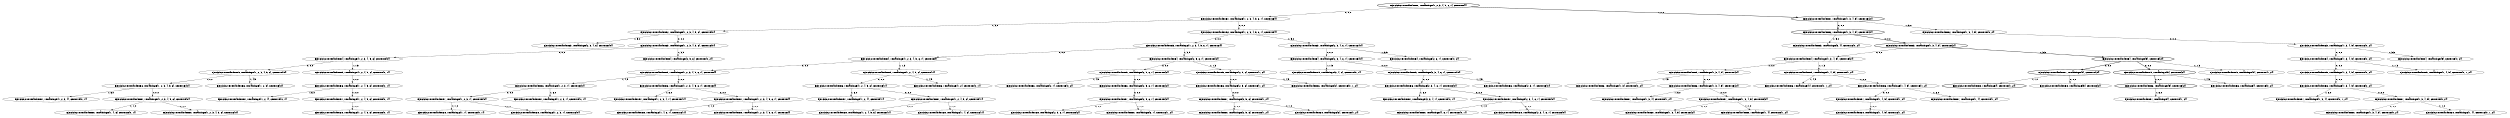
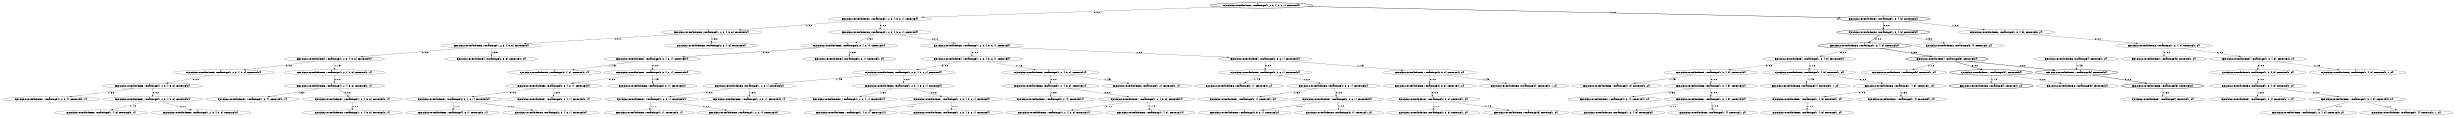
edge "Ejercicio2Vertex[index=5, remaining=[5], centers=[2]]" -> "Ejercicio2Vertex[index=6, remaining=[], centers=[0, 2]]": reversed
node "Ejercicio2Vertex[index=6, remaining=[1, 2, 3], centers=[0]]": removed
node "Ejercicio2Vertex[index=7, remaining=[2, 7], centers=[1, 2]]": added
